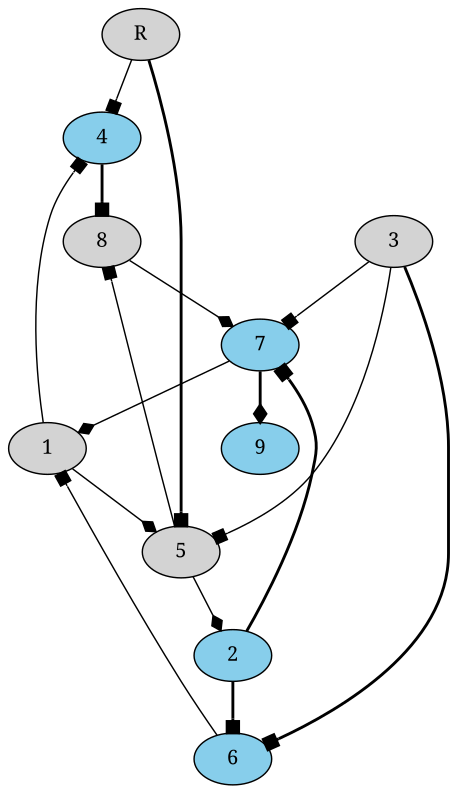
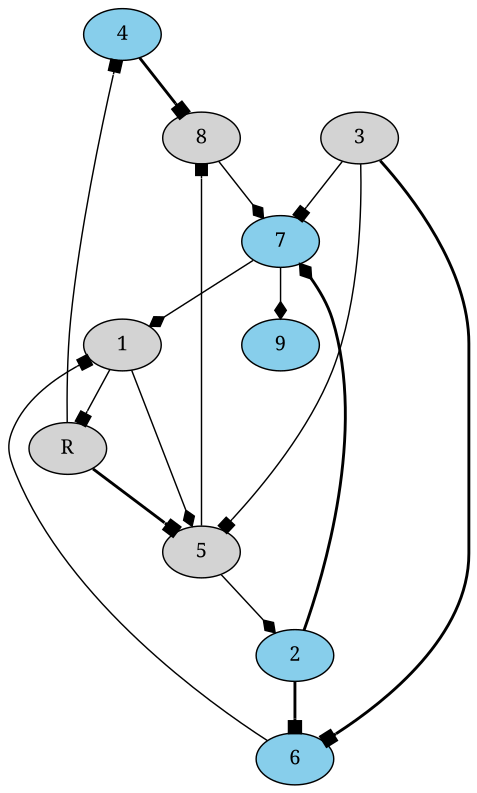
edge "1" -> "4": now "1" -> "R"
edge "7" -> "9": style bold -> solid
edge "2" -> "7": arrowhead box -> diamond
